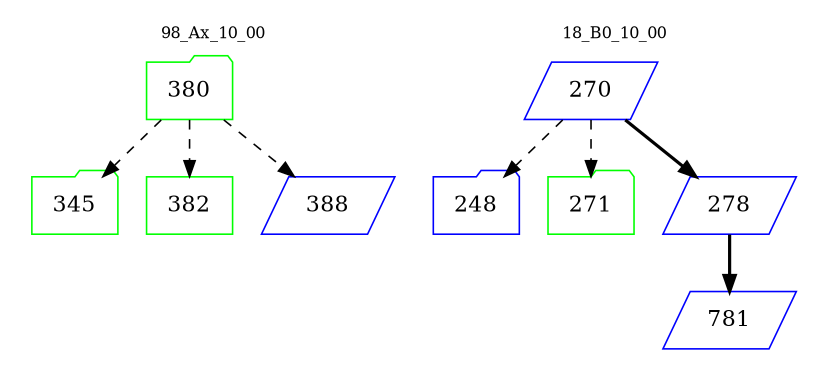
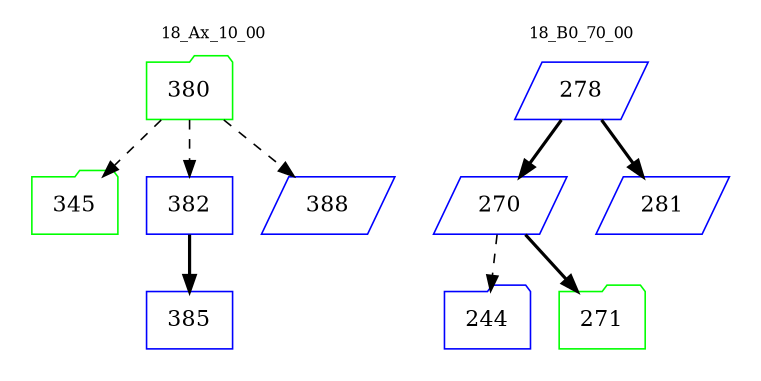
cluster "98_Ax_10_00": label "98_Ax_10_00" -> "18_Ax_10_00"
cluster "18_B0_10_00": label "18_B0_10_00" -> "18_B0_70_00"
edge "270" -> "271": style dashed -> bold
edge "270" -> "278": reversed
node "382": color green -> blue
node "248": label "248" -> "244"
node "385": added
node "781": label "781" -> "281"
